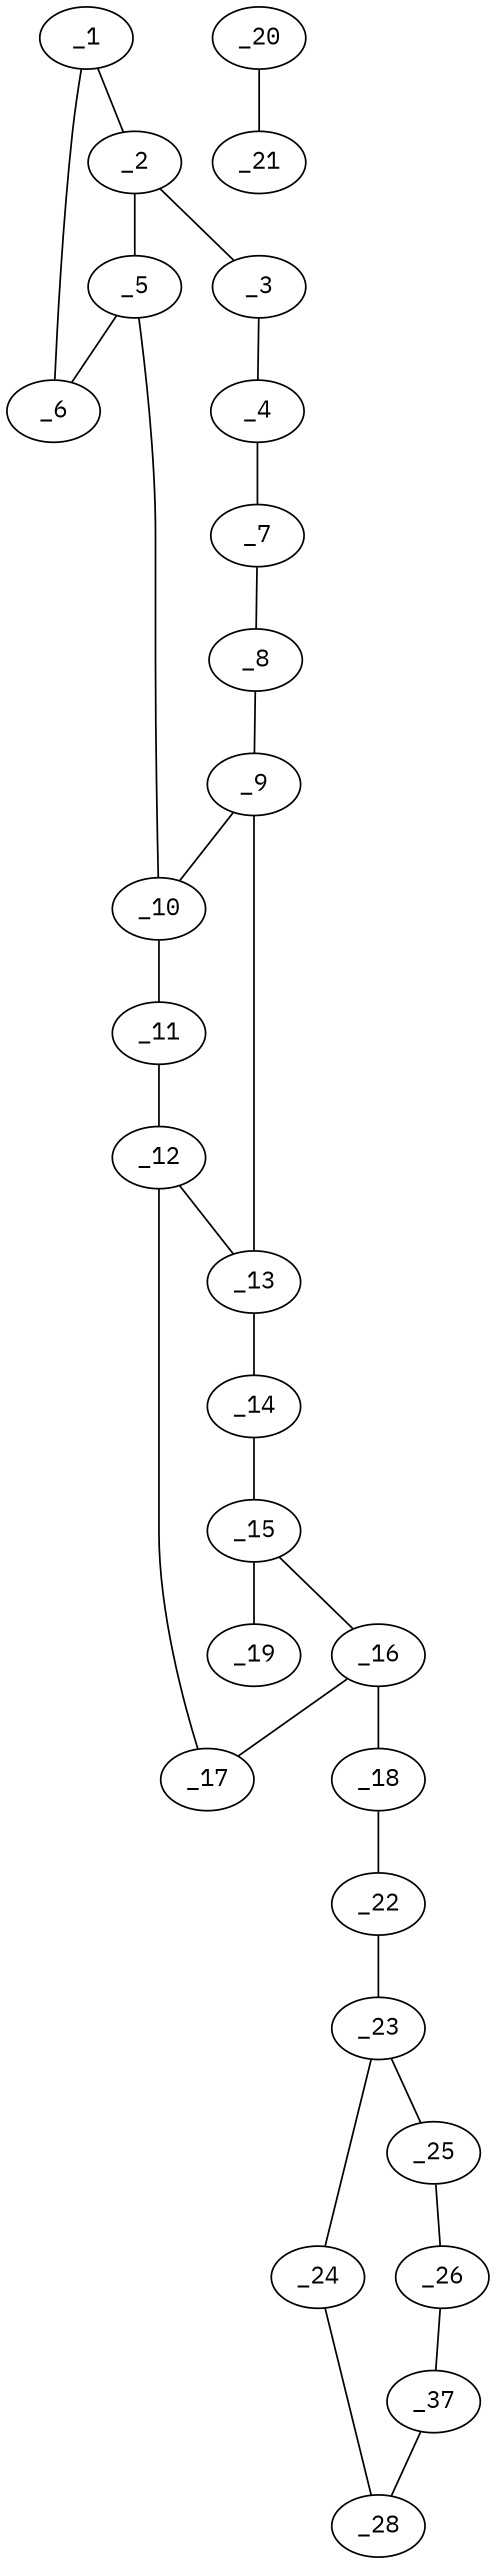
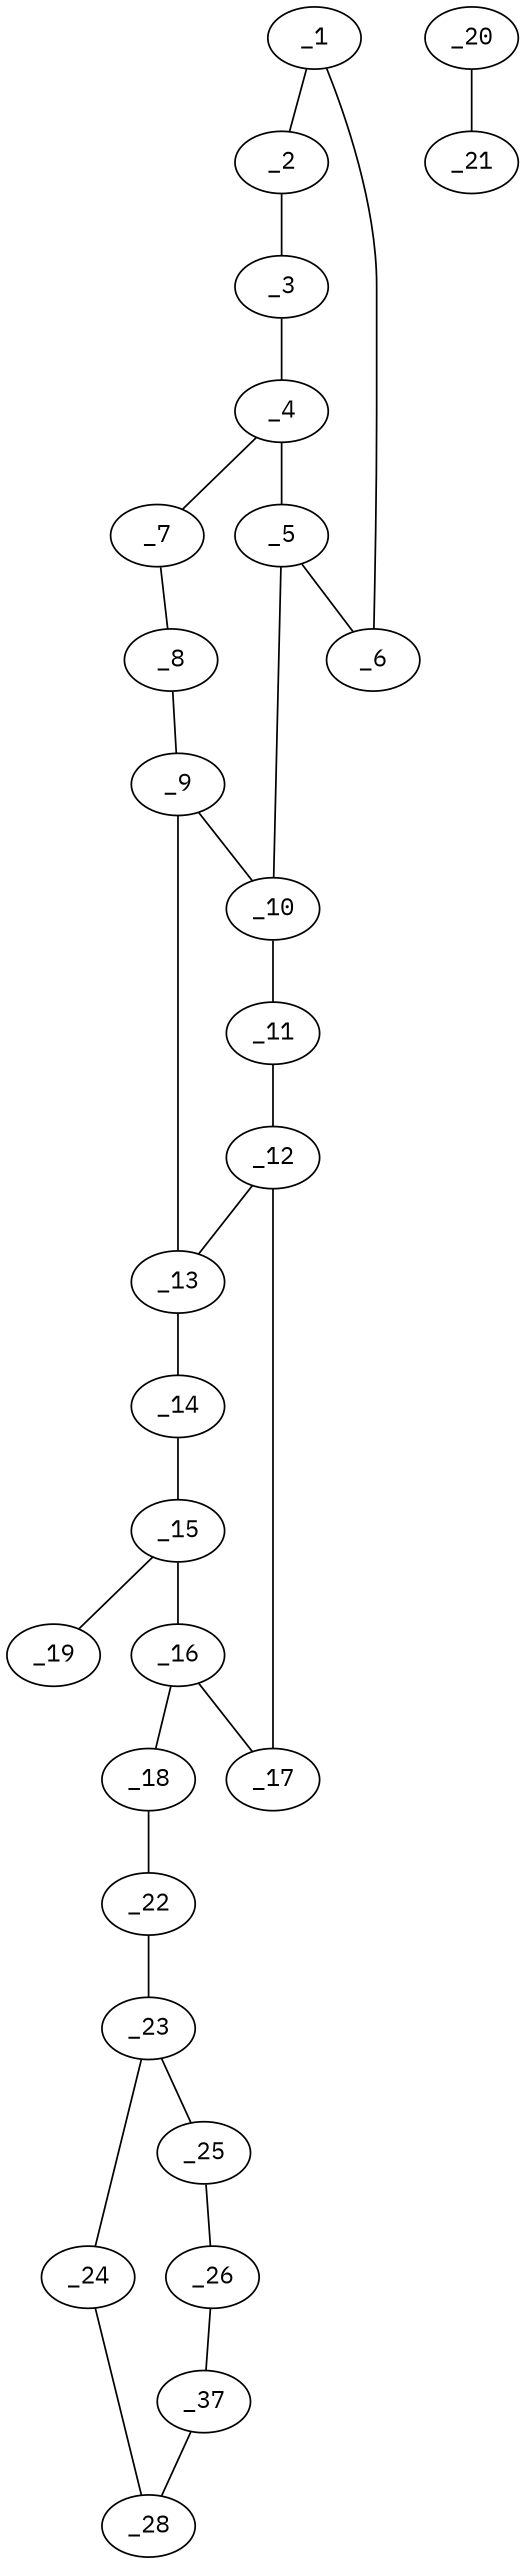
edge "_2" -- "_5": now "_4" -- "_5"
